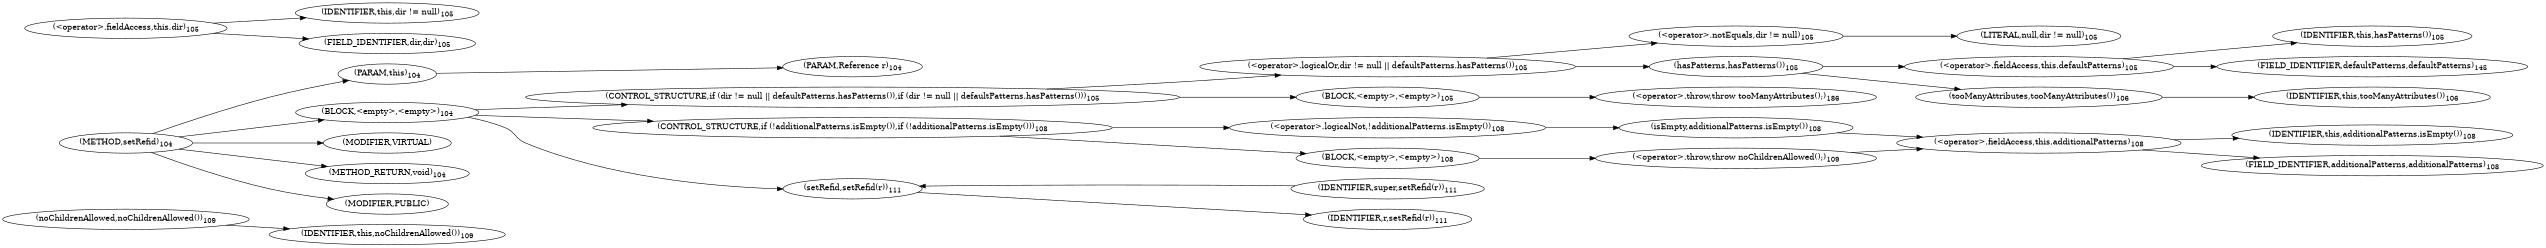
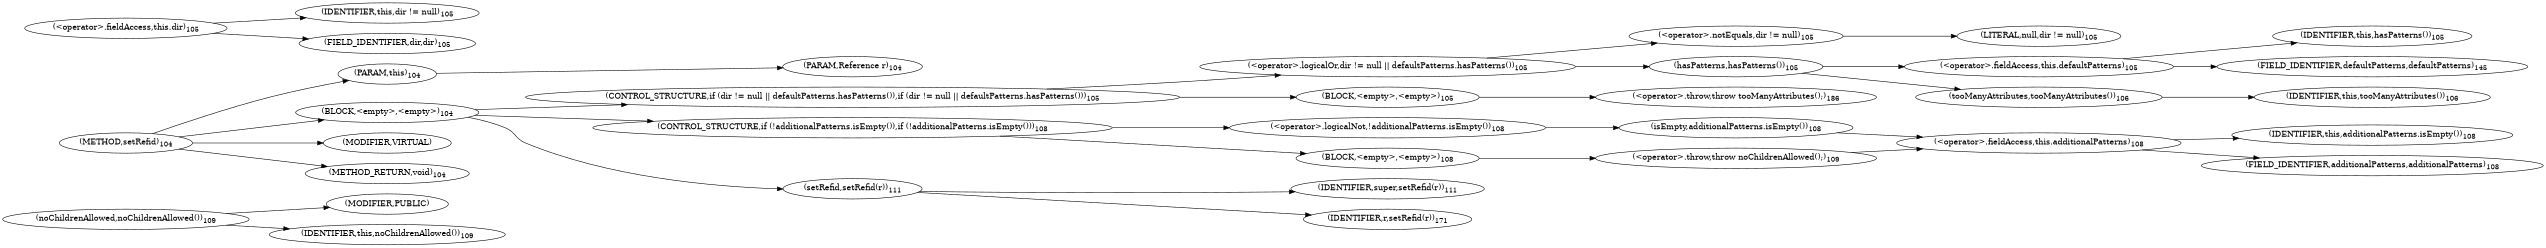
edge "(METHOD,setRefid)" -> "(MODIFIER,PUBLIC)": now "(noChildrenAllowed,noChildrenAllowed())" -> "(MODIFIER,PUBLIC)"
edge "(IDENTIFIER,super,setRefid(r))" -> "(setRefid,setRefid(r))": reversed
node "(IDENTIFIER,r,setRefid(r))": text "111" -> "171"
